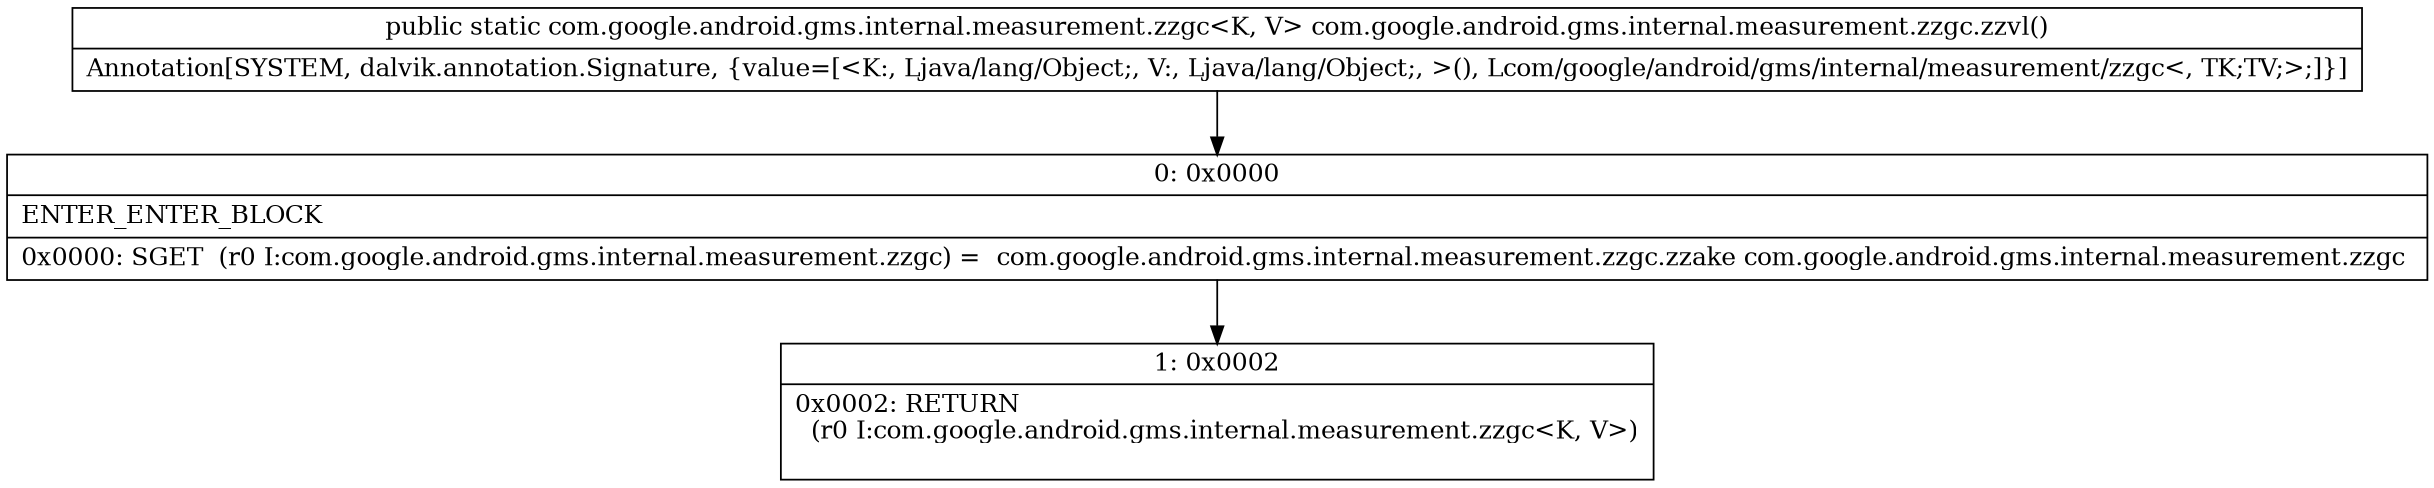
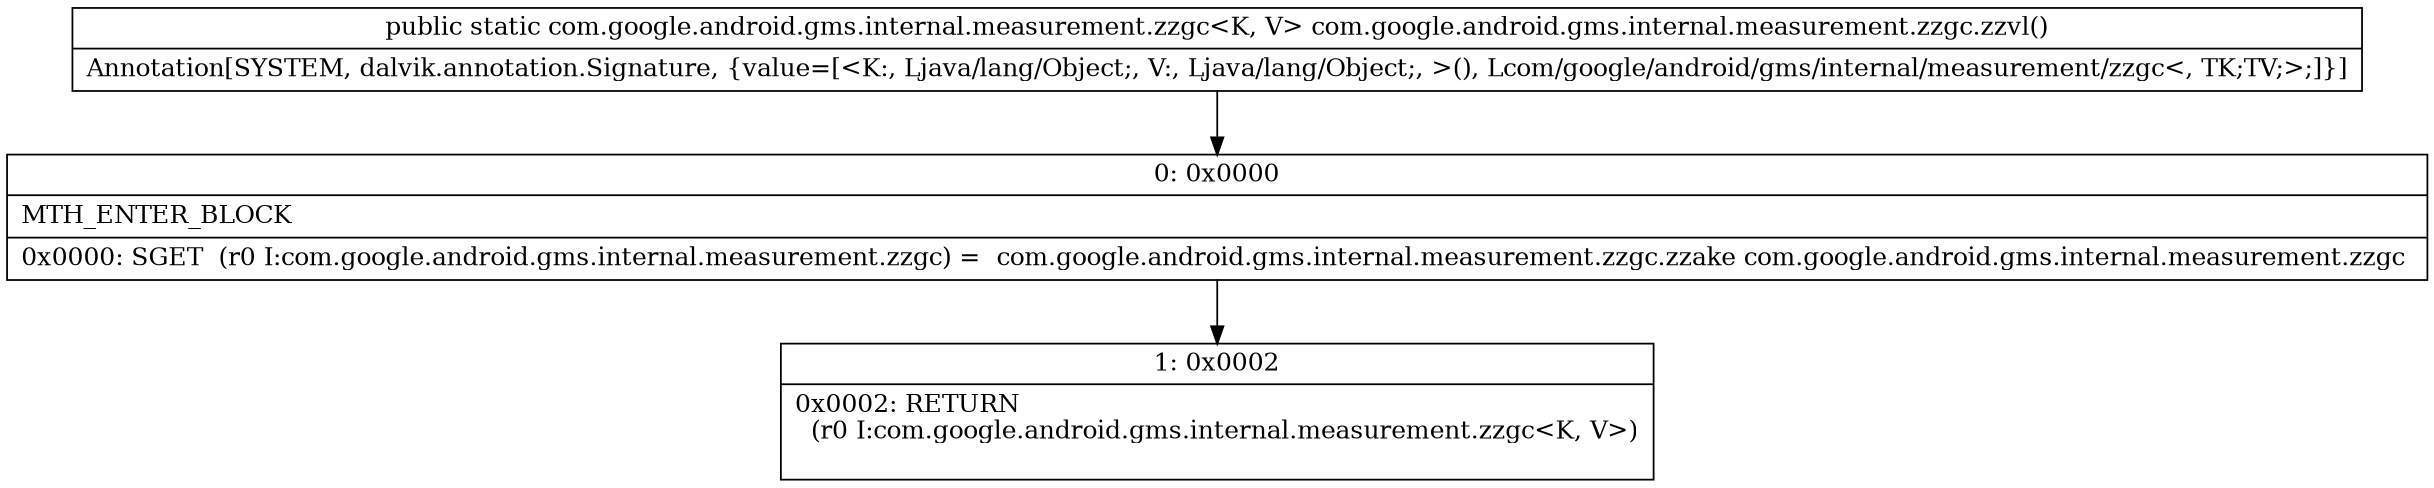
node "0: 0x0000": text "ENTER_ENTER_BLOCK" -> "MTH_ENTER_BLOCK"
